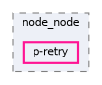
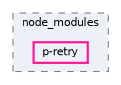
cluster "node_node": label "node_node" -> "node_modules"
